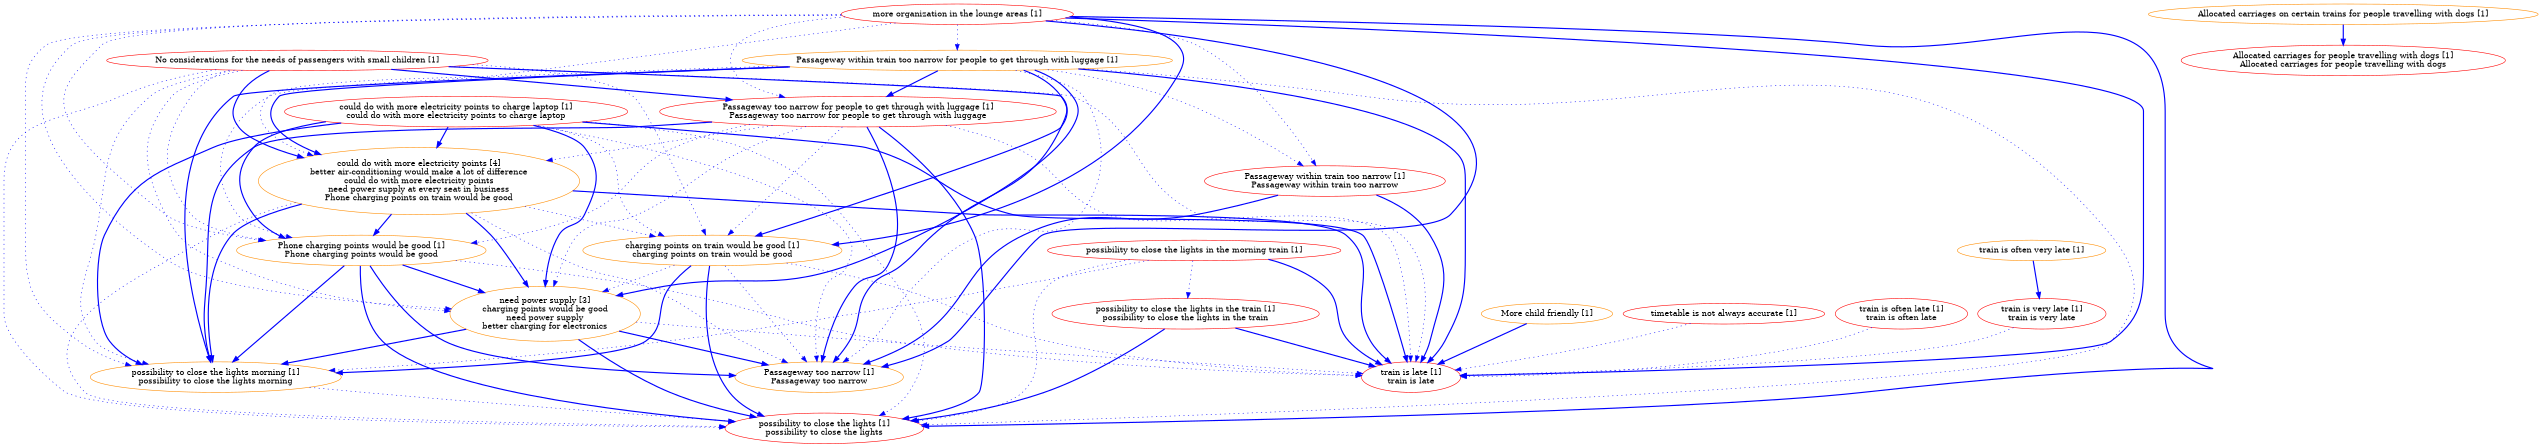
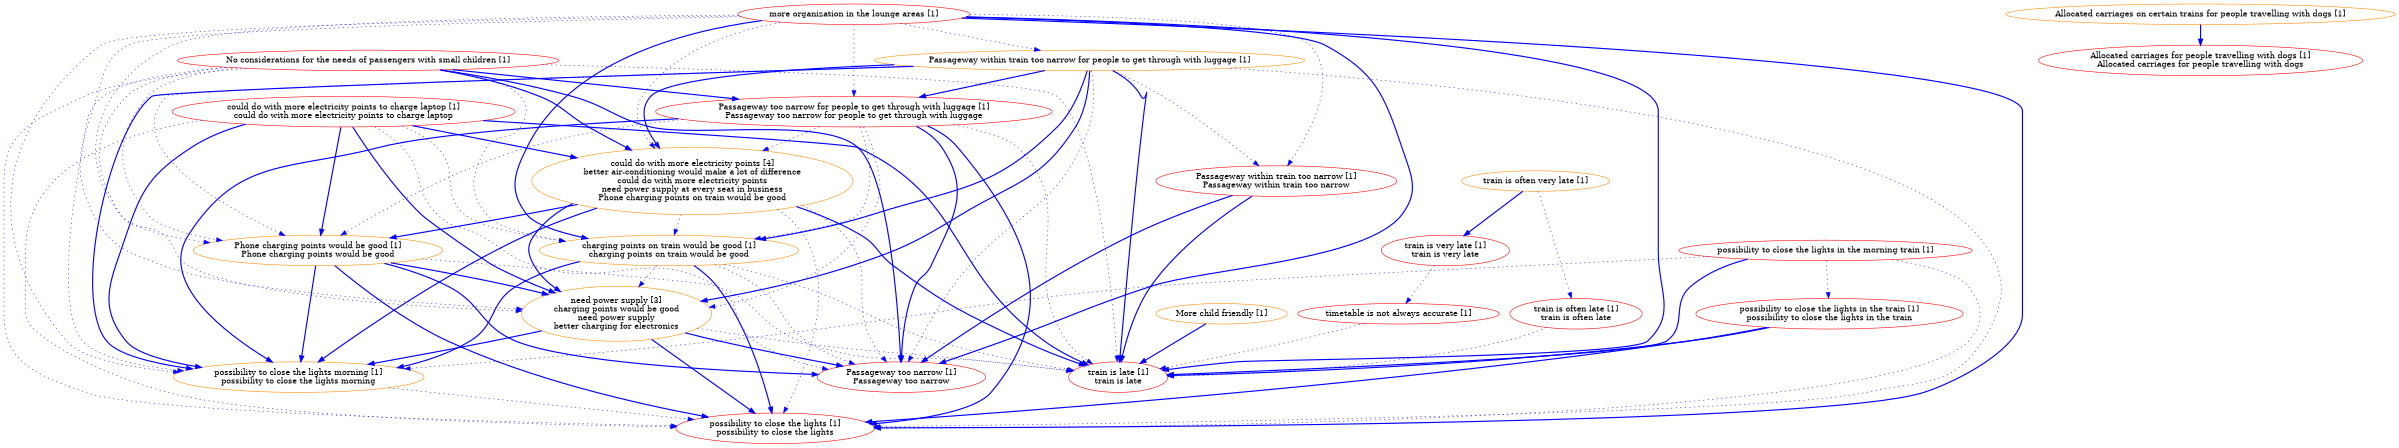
edge "train is often very late [1]" -> "train is often late [1] train is often late": added
edge "train is very late [1] train is very late" -> "train is late [1] train is late": now "train is very late [1] train is very late" -> "timetable is not always accurate [1]"
node "Passageway too narrow [1] Passageway too narrow": color darkorange -> red
